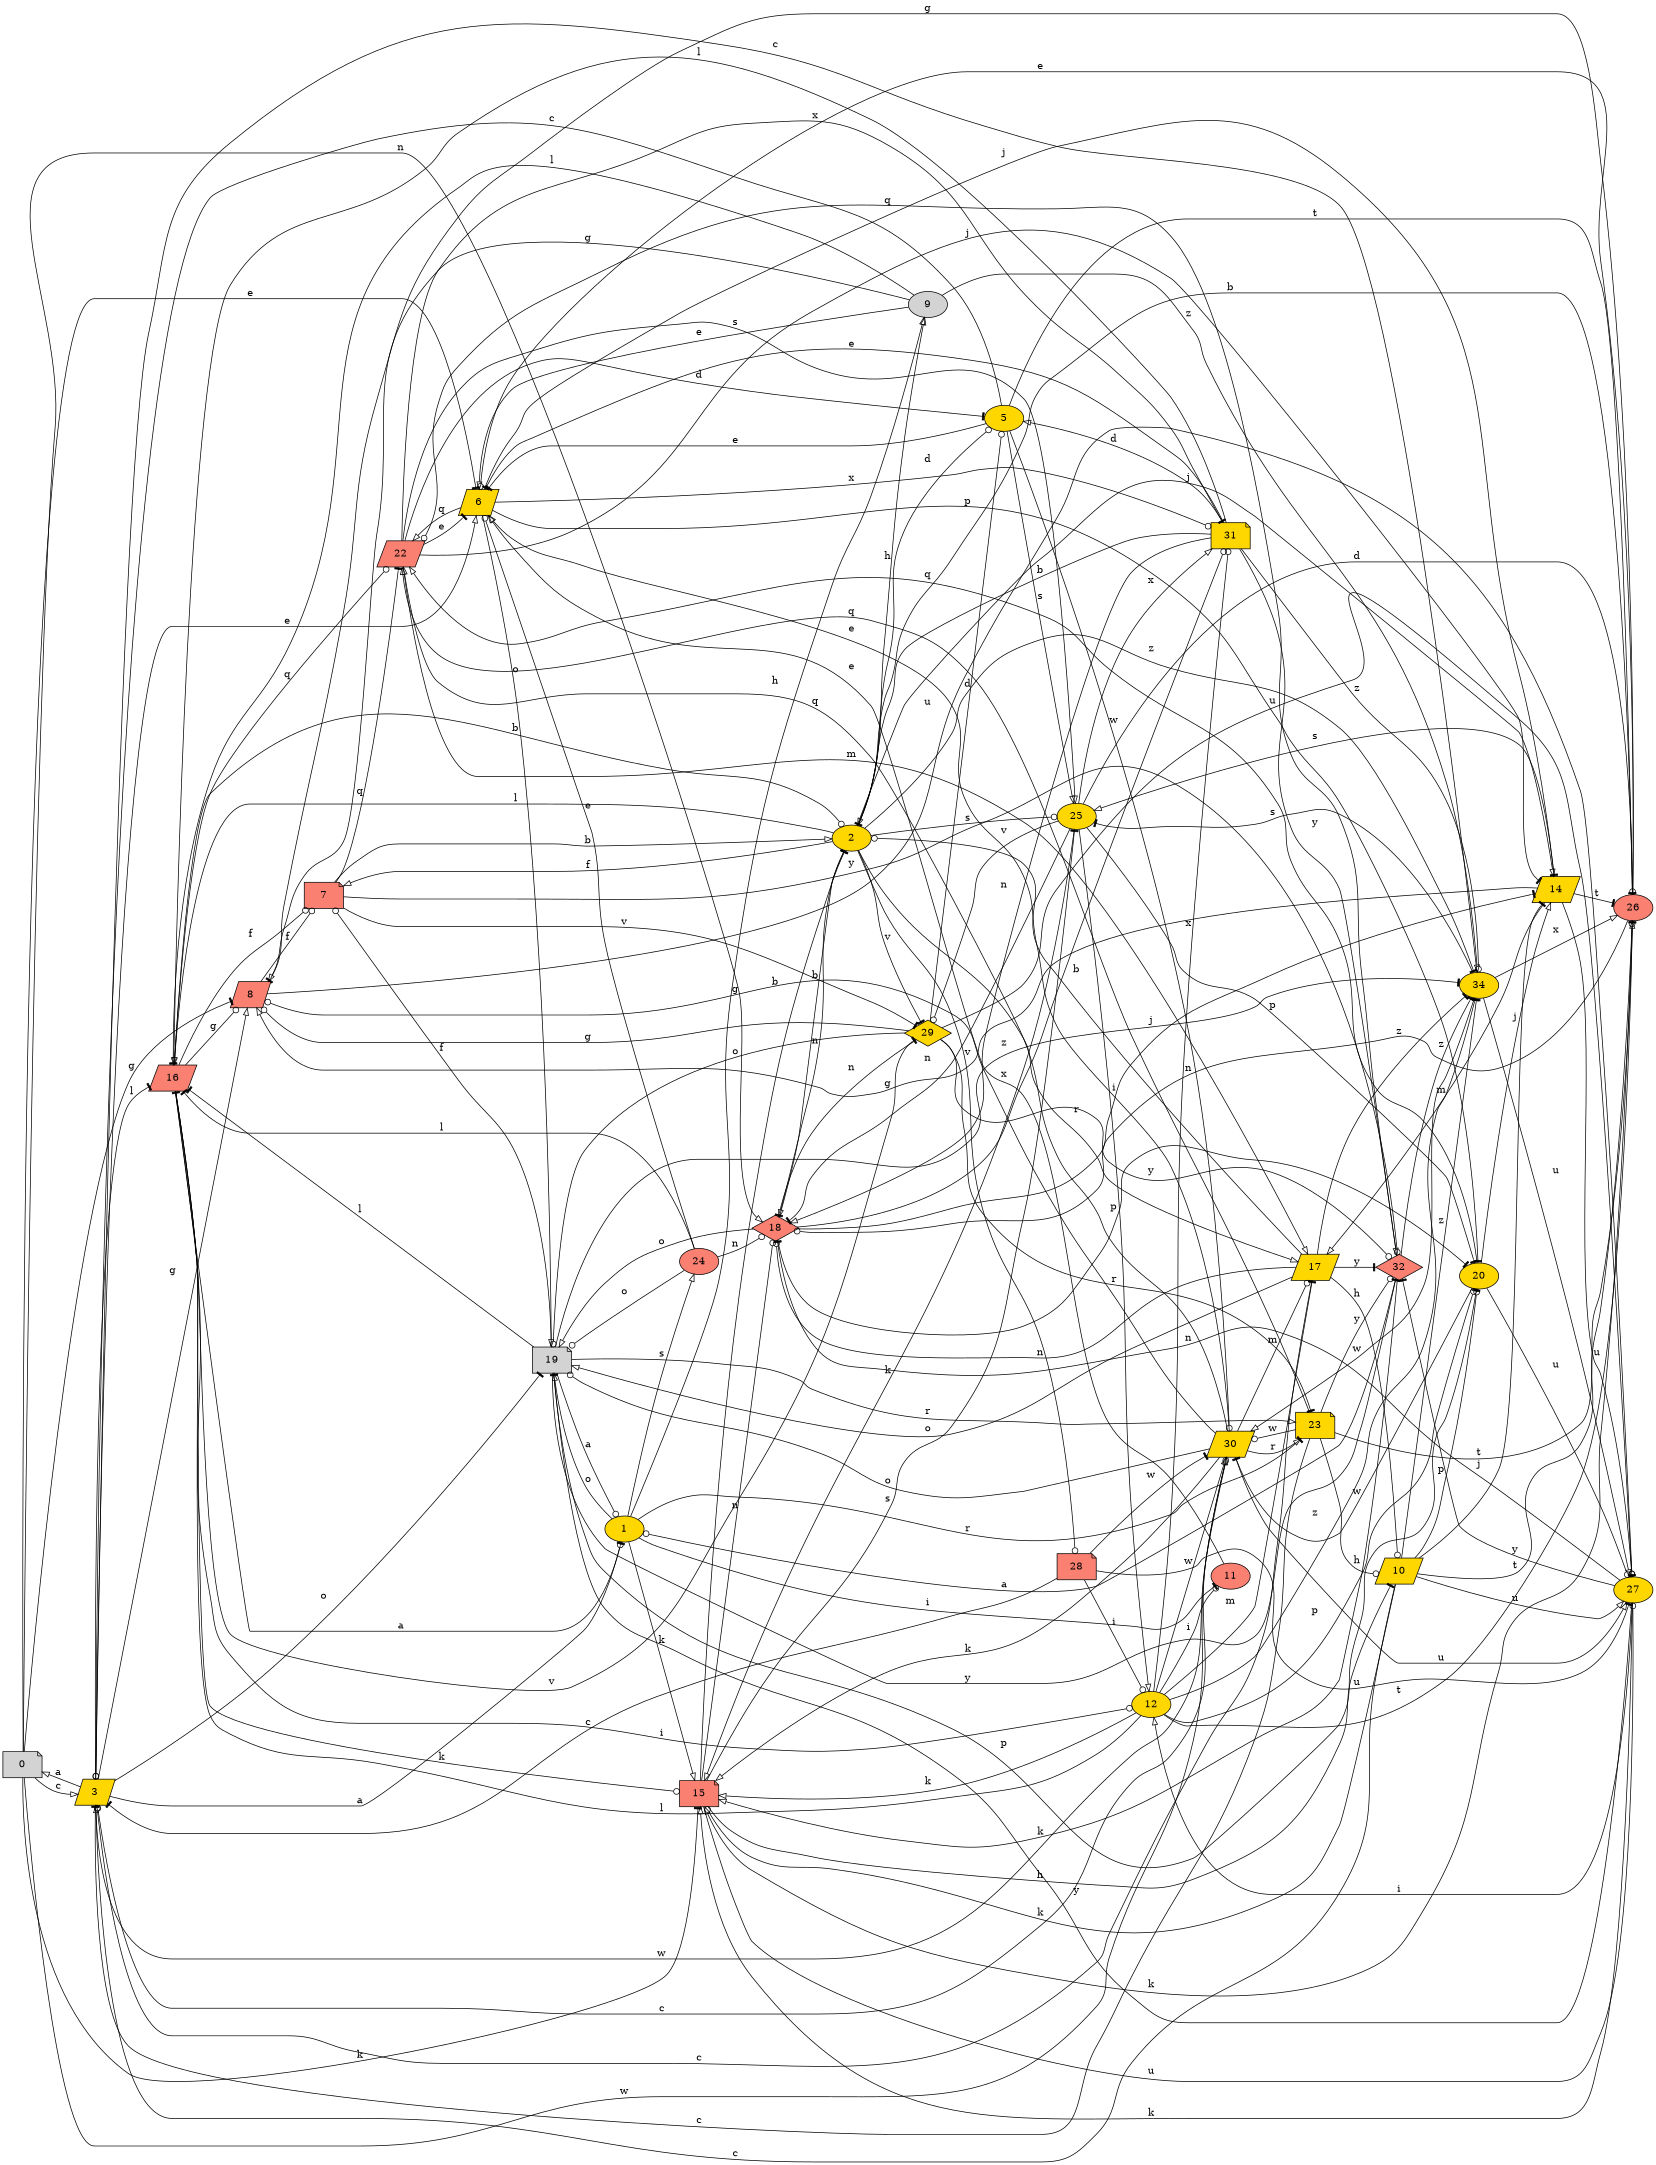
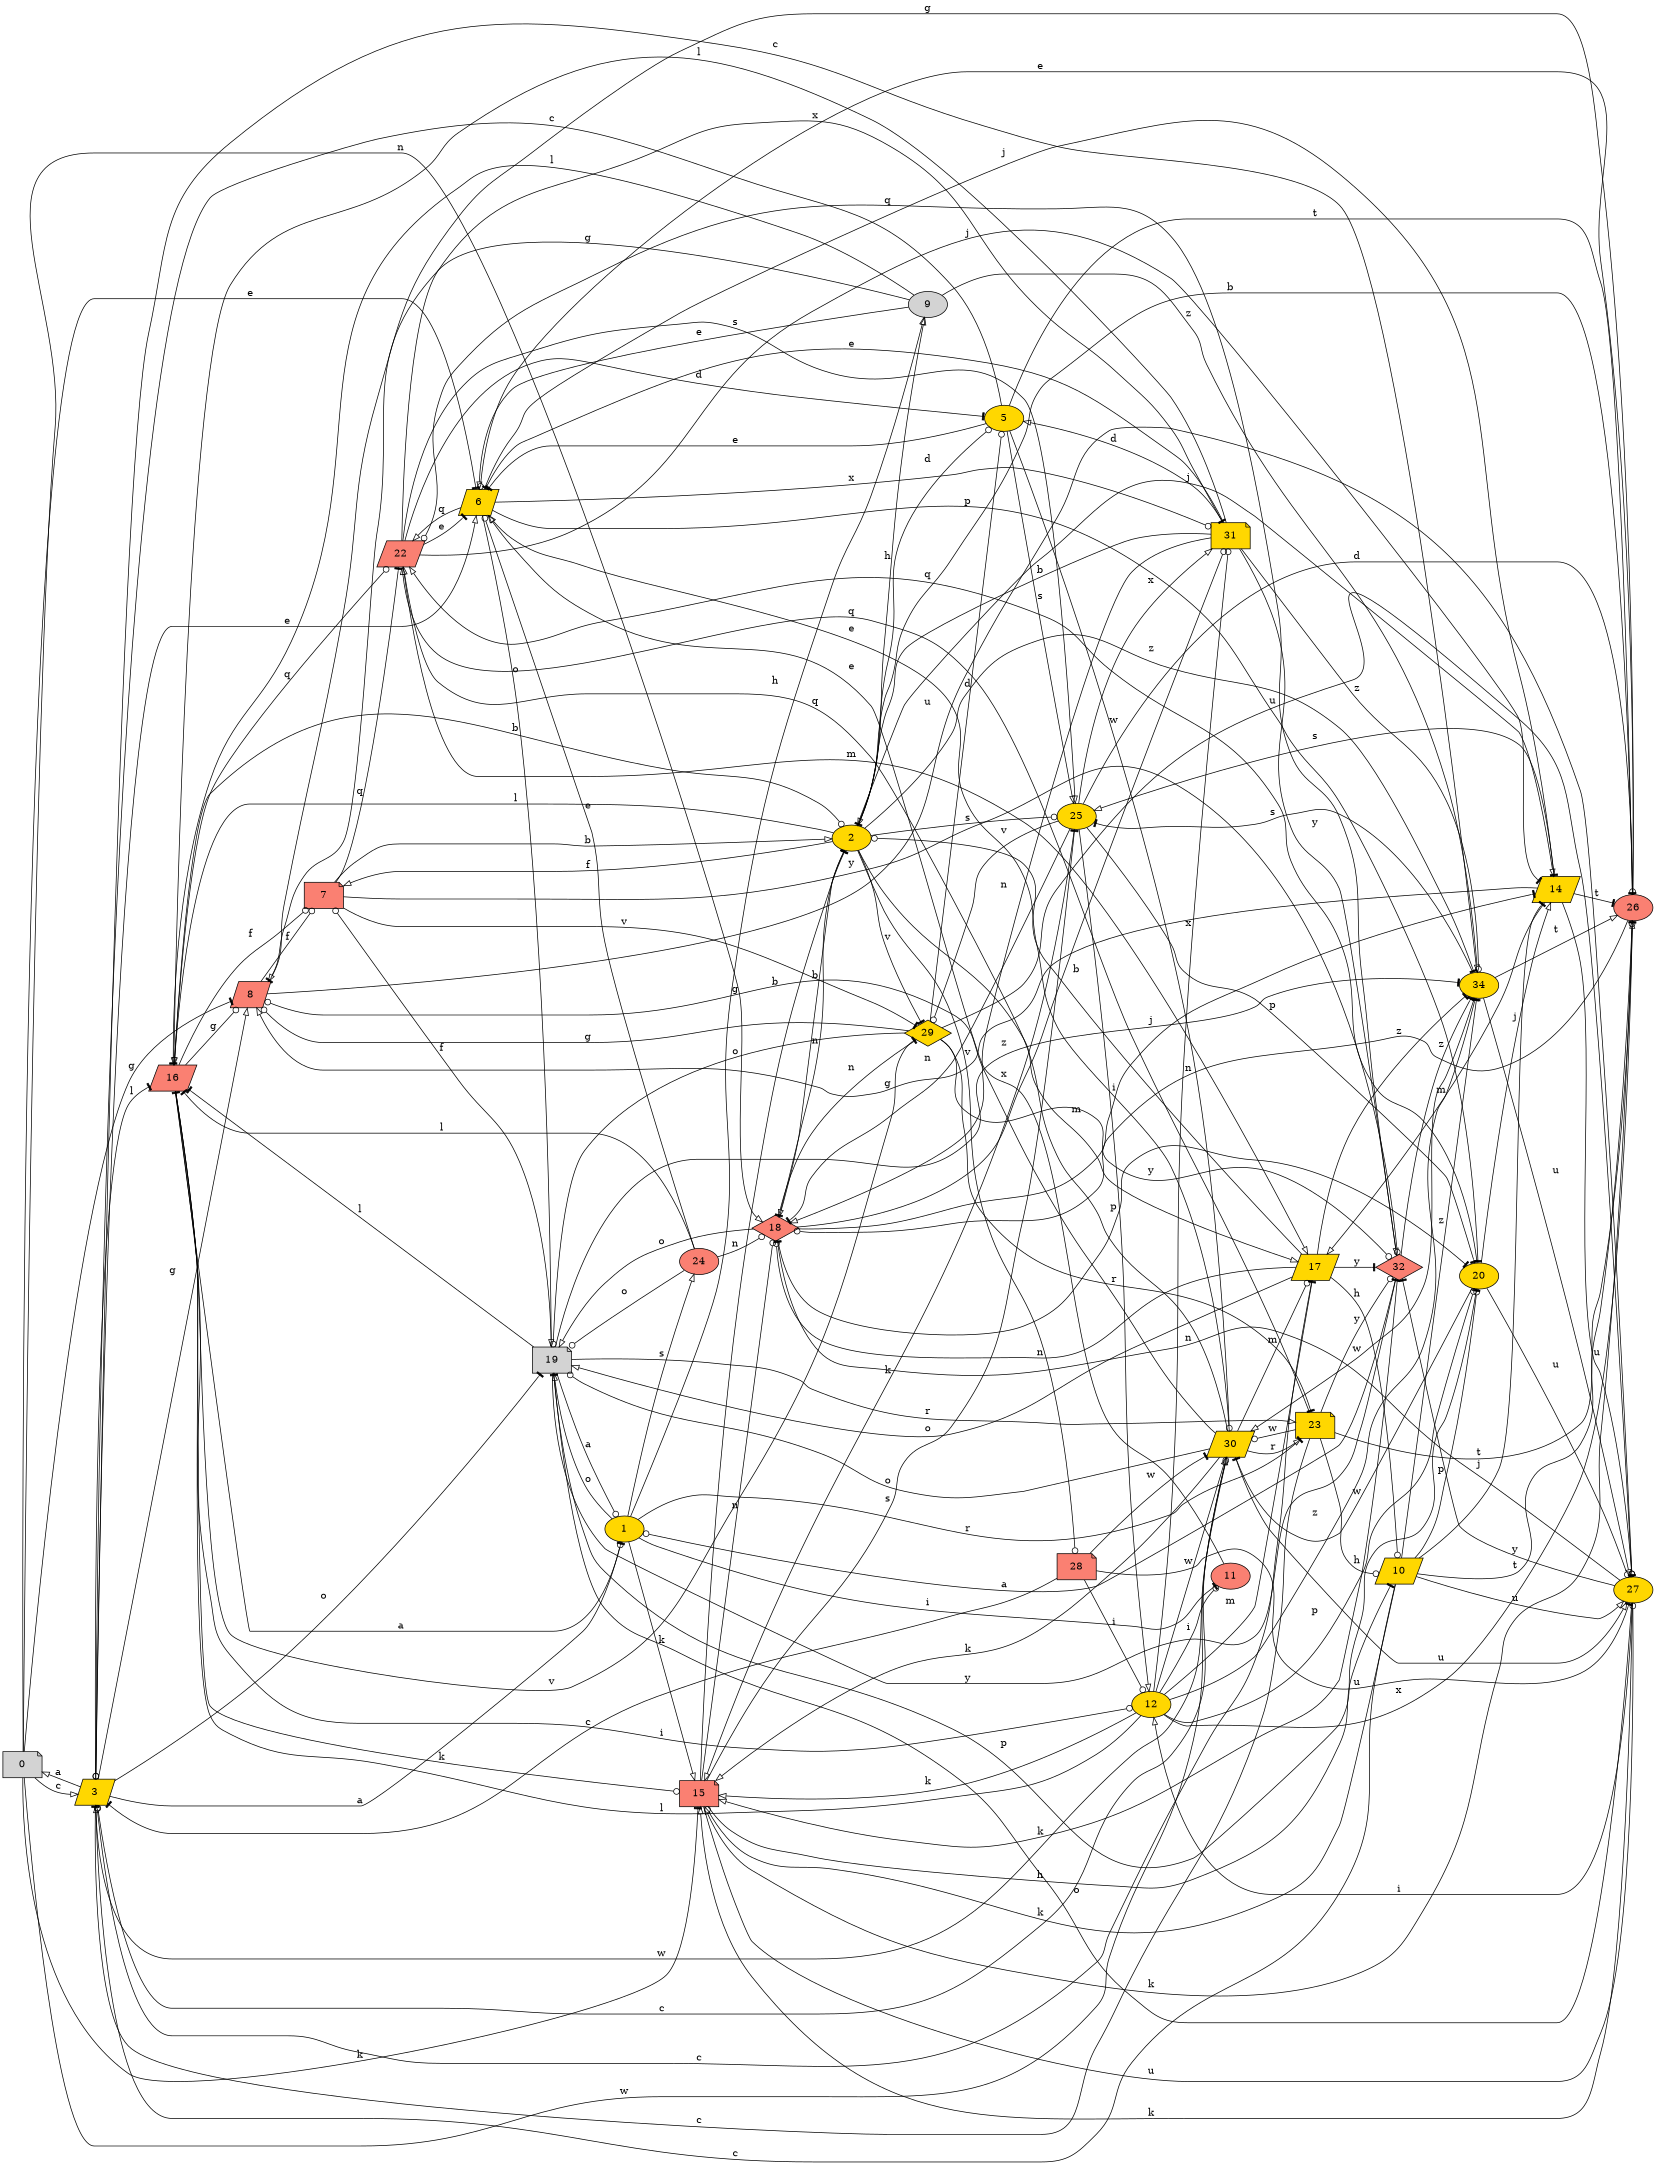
edge "34" -> "26": label "x" -> "t"
edge "2" -> "17": label "r" -> "m"
edge "12" -> "26": label "t" -> "x"
edge "27" -> "19": label "y" -> "o"
